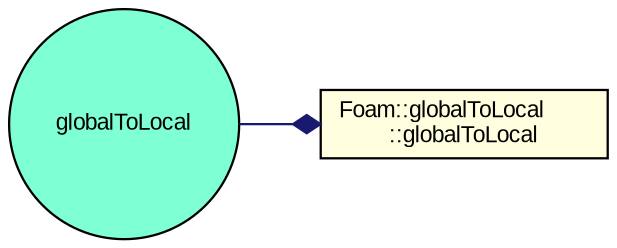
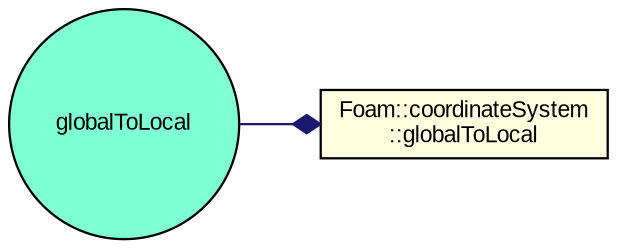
node "Foam::globalToLocal ::globalToLocal": label "Foam::globalToLocal ::globalToLocal" -> "Foam::coordinateSystem ::globalToLocal"
